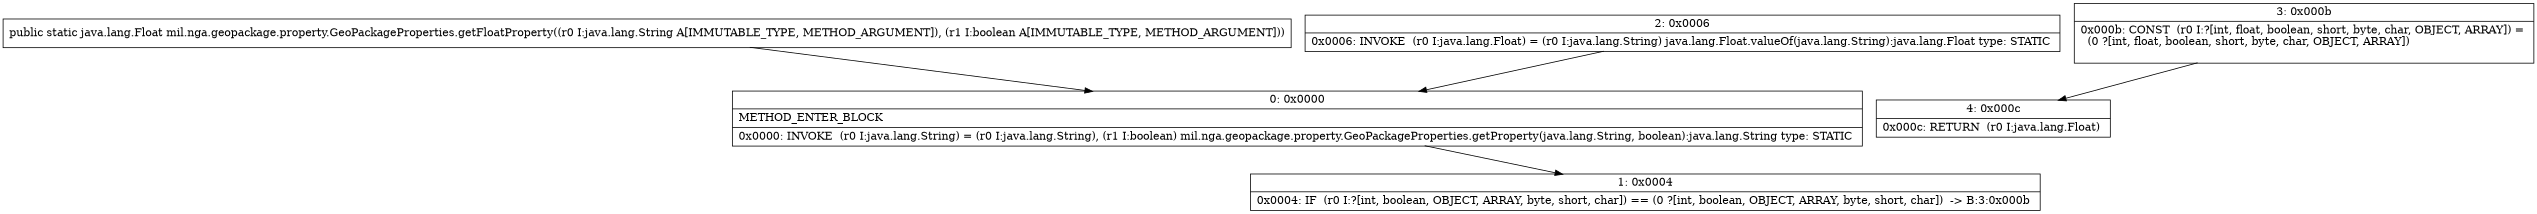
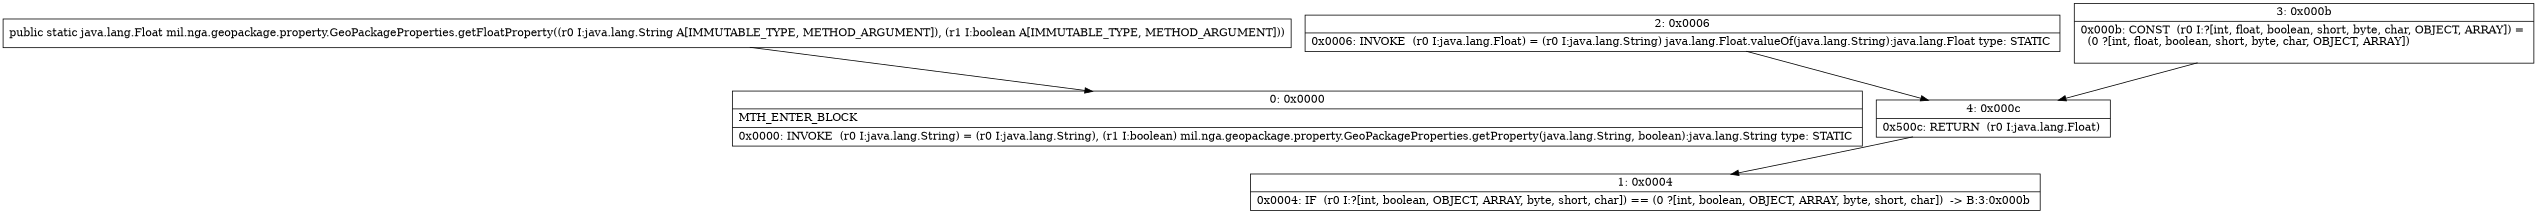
edge "2: 0x0006" -> "0: 0x0000": now "2: 0x0006" -> "4: 0x000c"
node "0: 0x0000": text "METHOD_ENTER_BLOCK" -> "MTH_ENTER_BLOCK"
node "4: 0x000c": text "0x000c: RETURN  (r0 I:java.lang.Float)" -> "0x500c: RETURN  (r0 I:java.lang.Float)"
edge "0: 0x0000" -> "1: 0x0004": now "4: 0x000c" -> "1: 0x0004"
